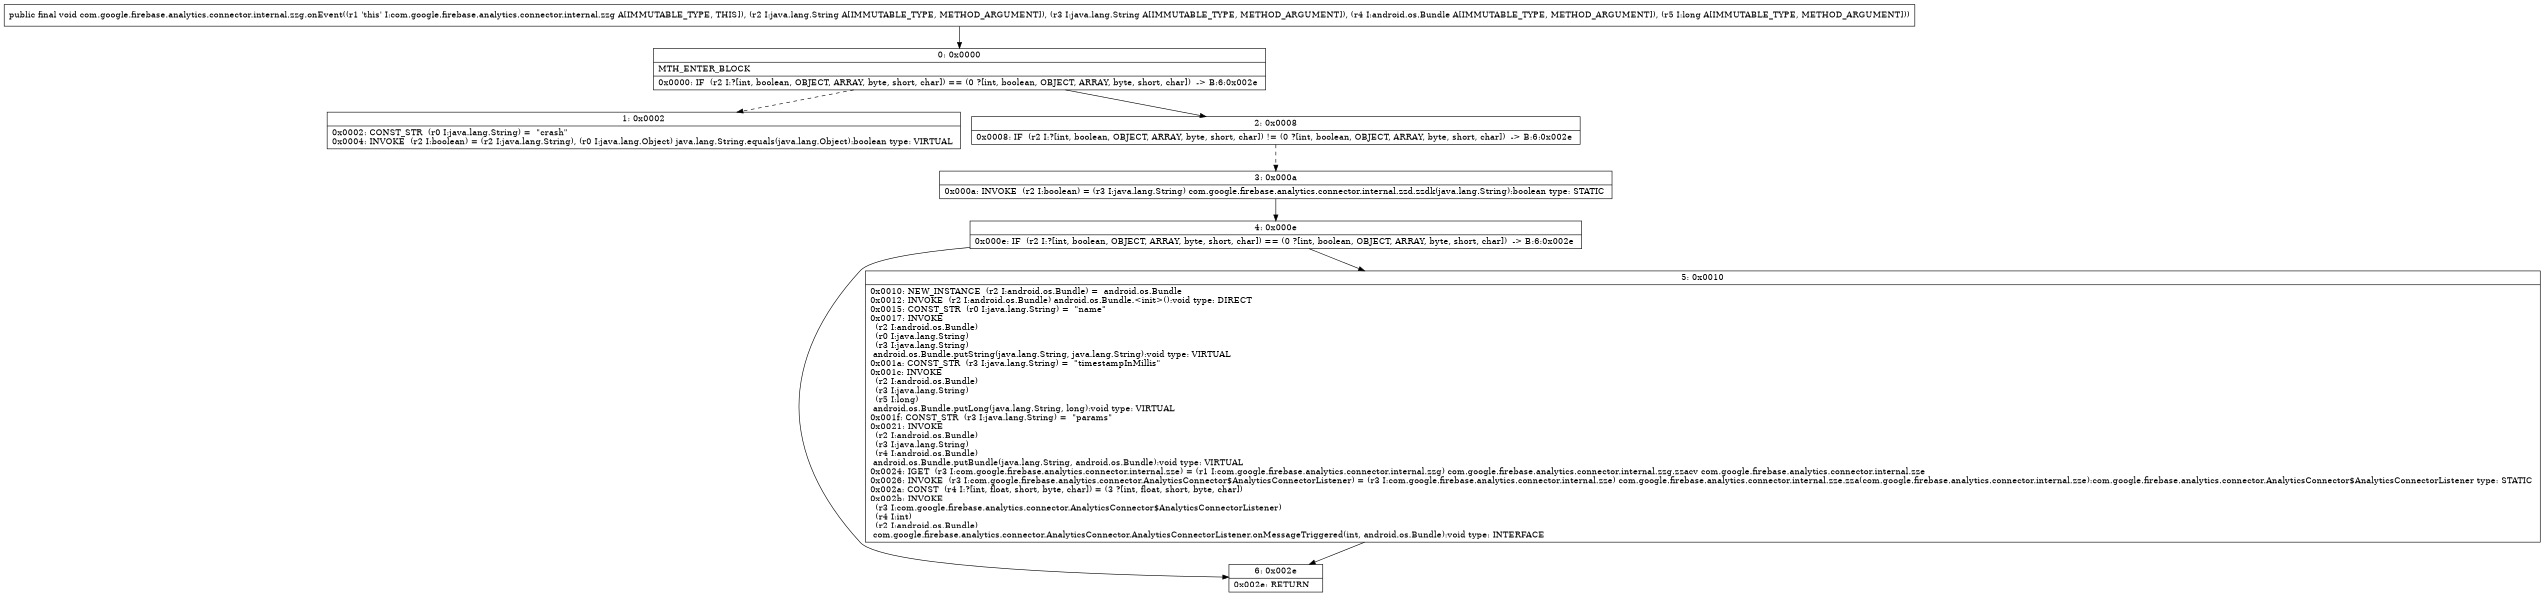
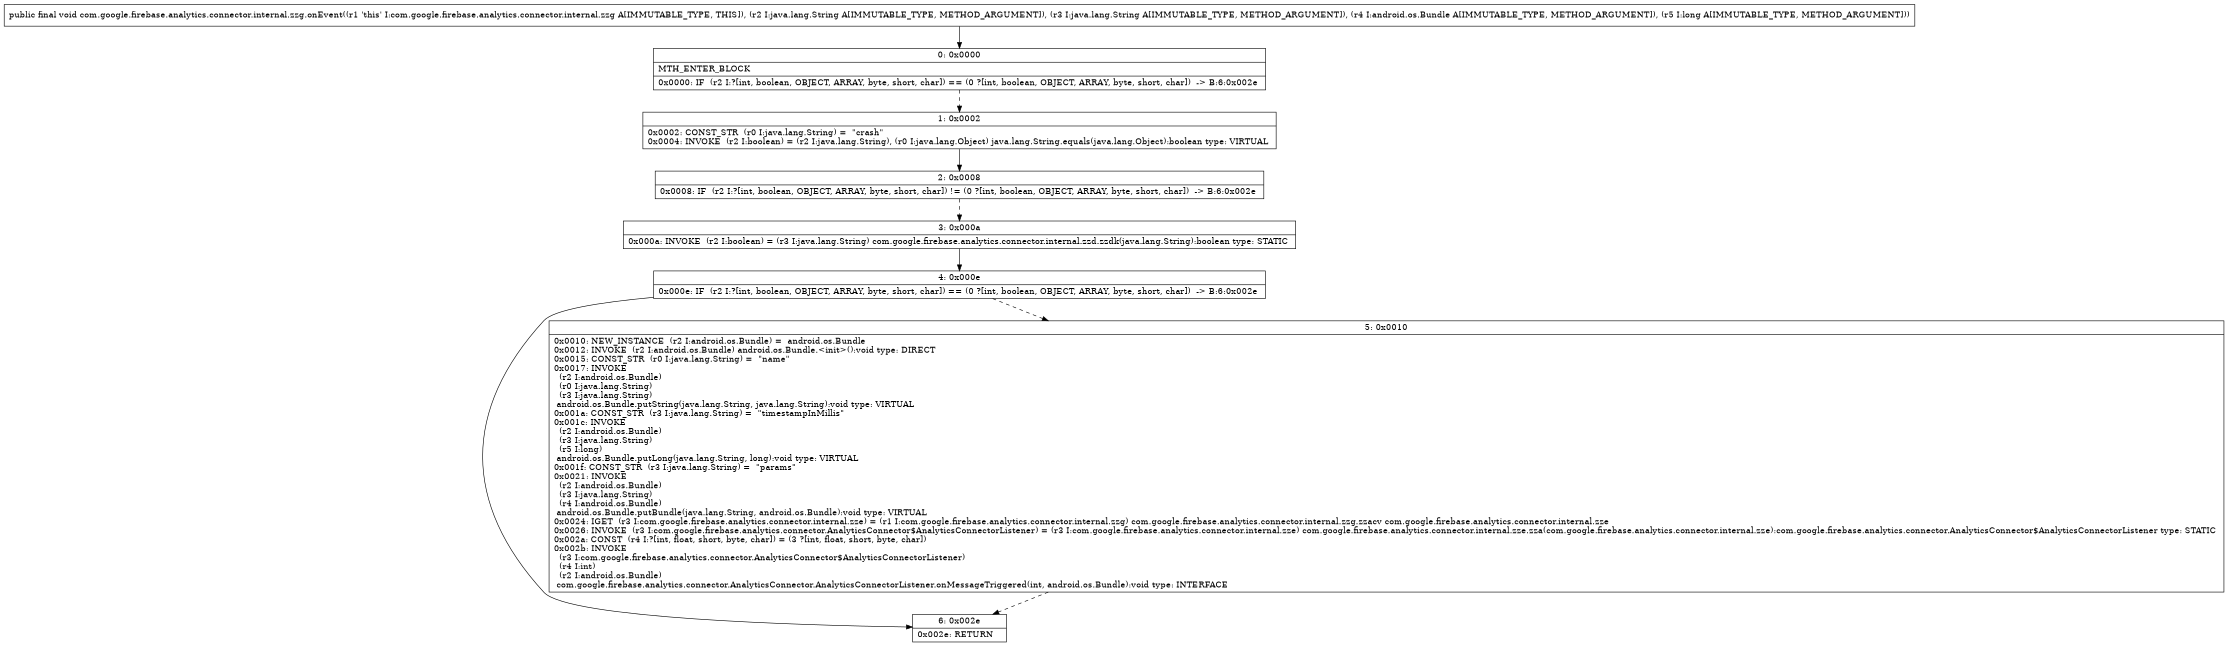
edge "0: 0x0000" -> "2: 0x0008": now "1: 0x0002" -> "2: 0x0008"
edge "4: 0x000e" -> "5: 0x0010": style solid -> dashed
edge "5: 0x0010" -> "6: 0x002e": style solid -> dashed
